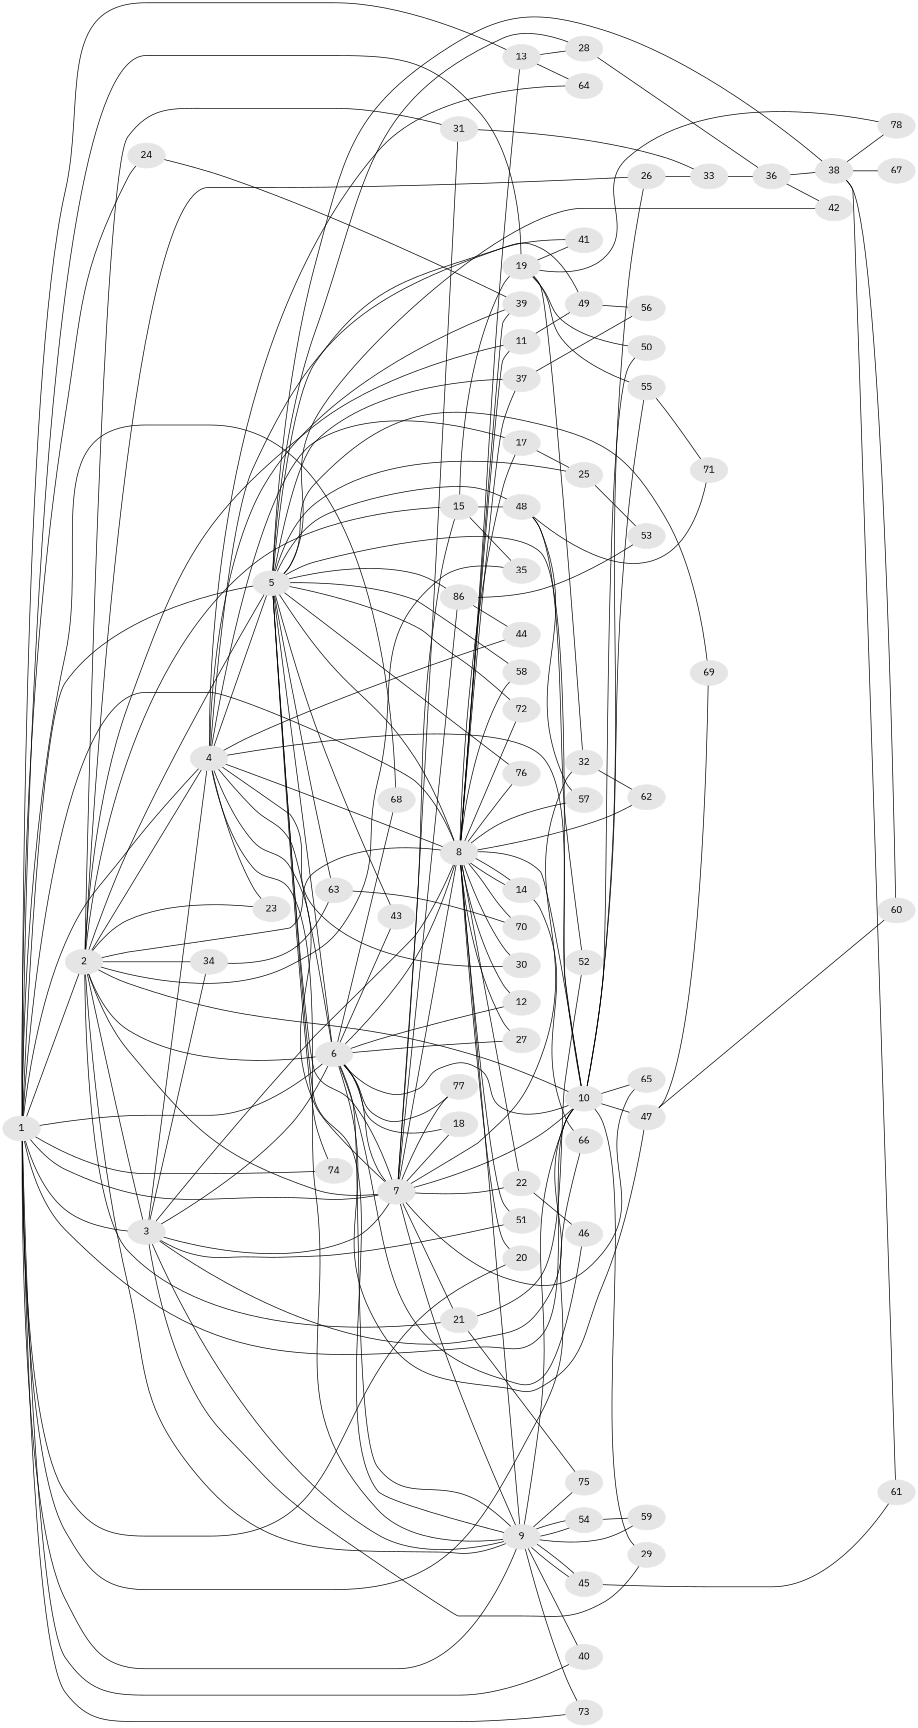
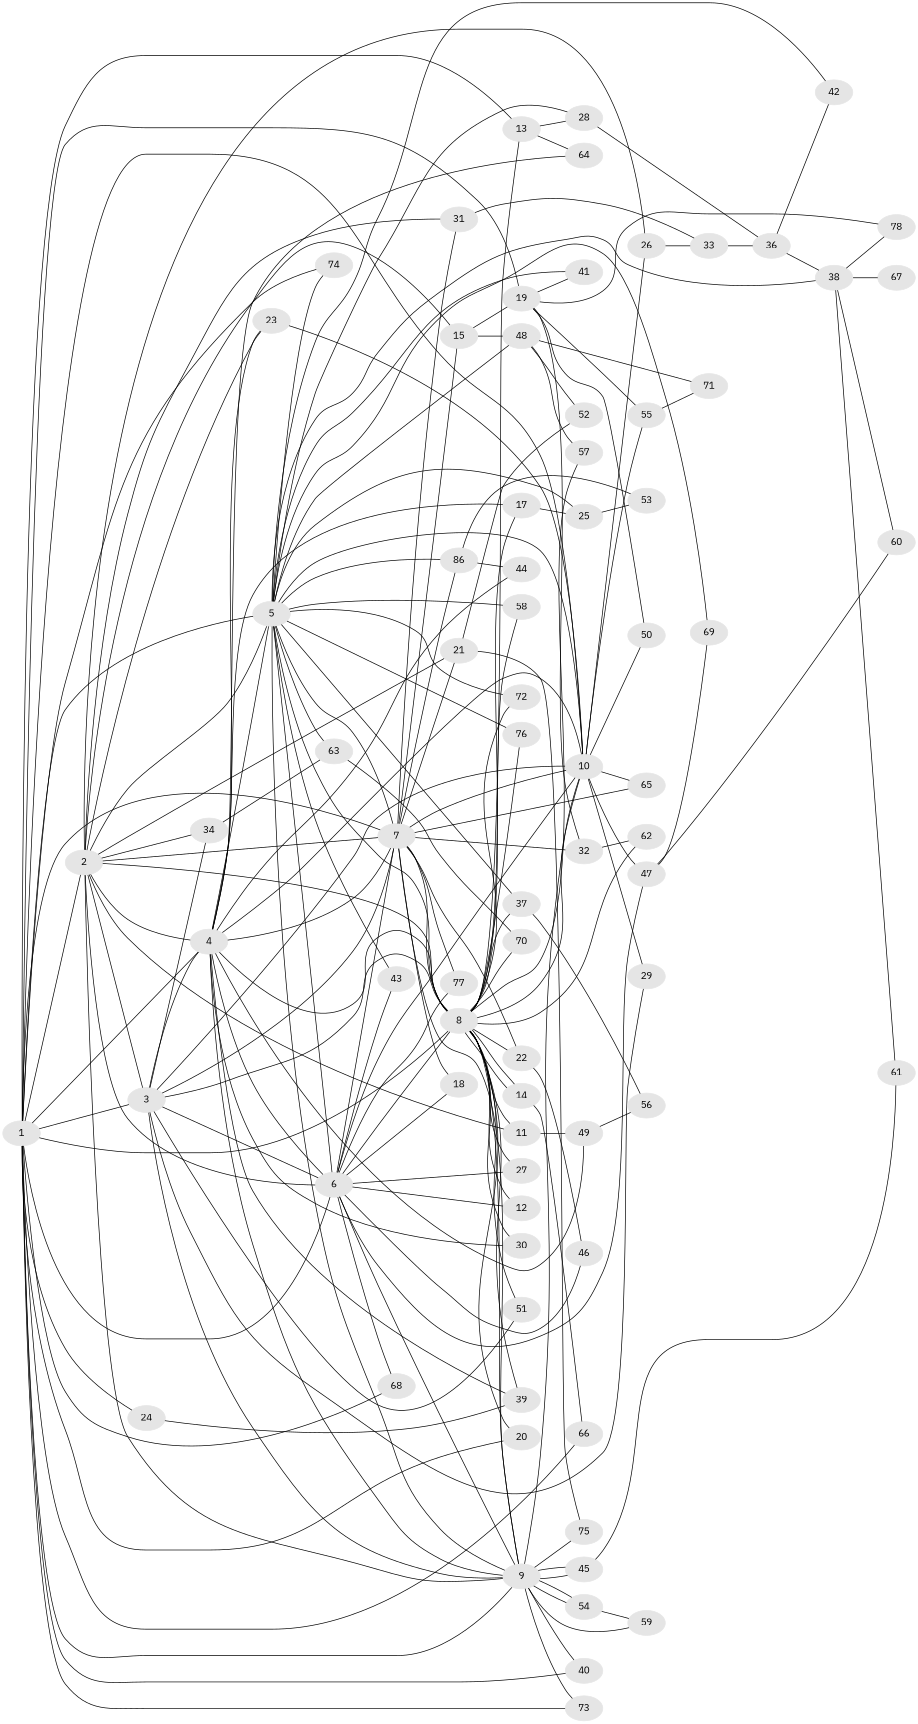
node "35": removed
edge "2" -- "10": now "23" -- "10"
